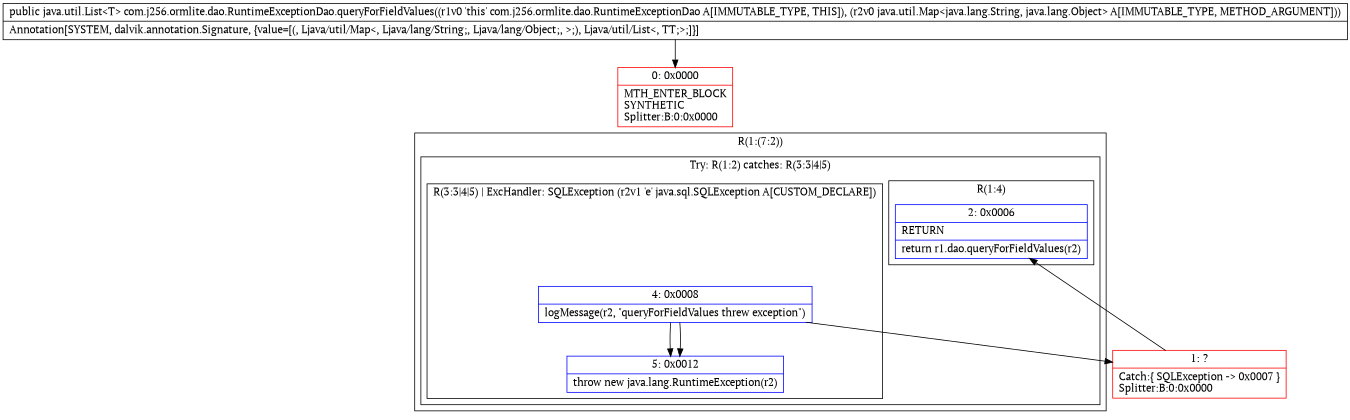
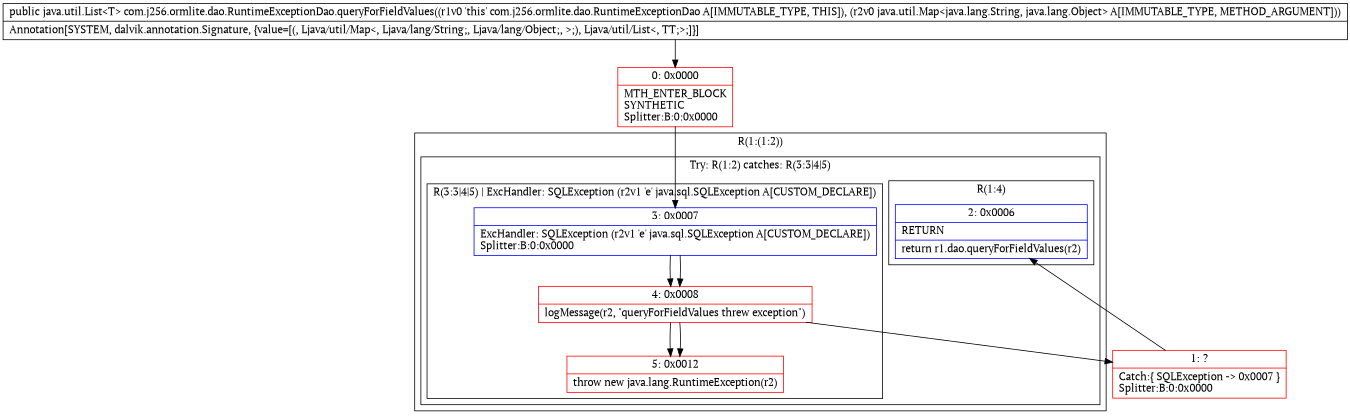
cluster "R(1:(7:2))": label "R(1:(7:2))" -> "R(1:(1:2))"
node "3: 0x0007": added
node "4: 0x0008": color blue -> red
node "5: 0x0012": color blue -> red
